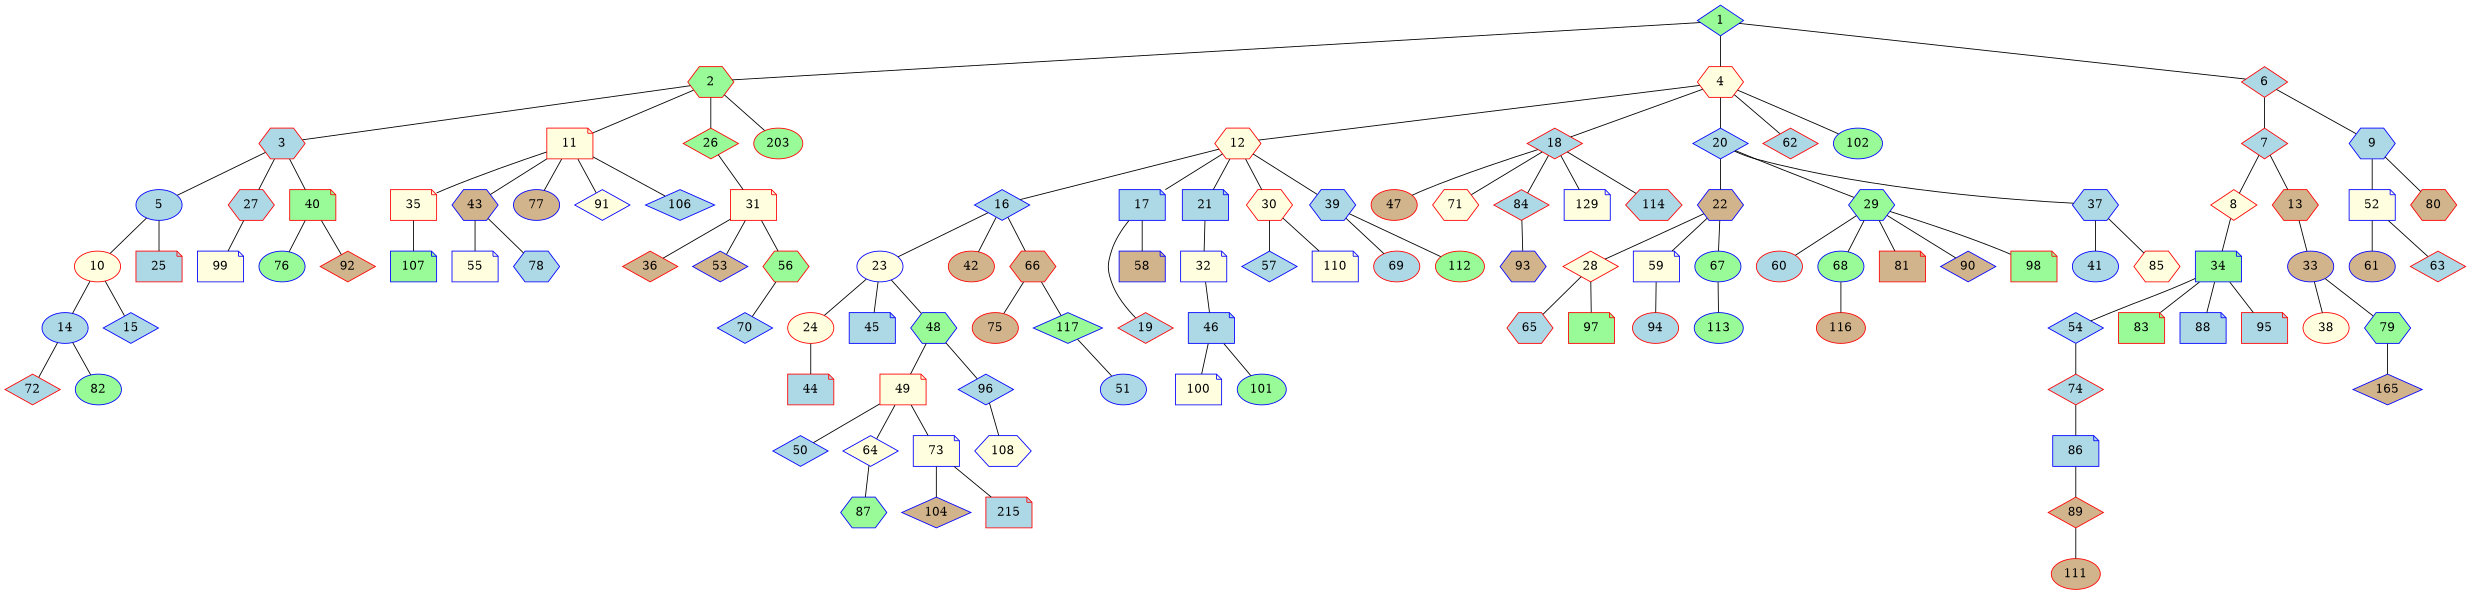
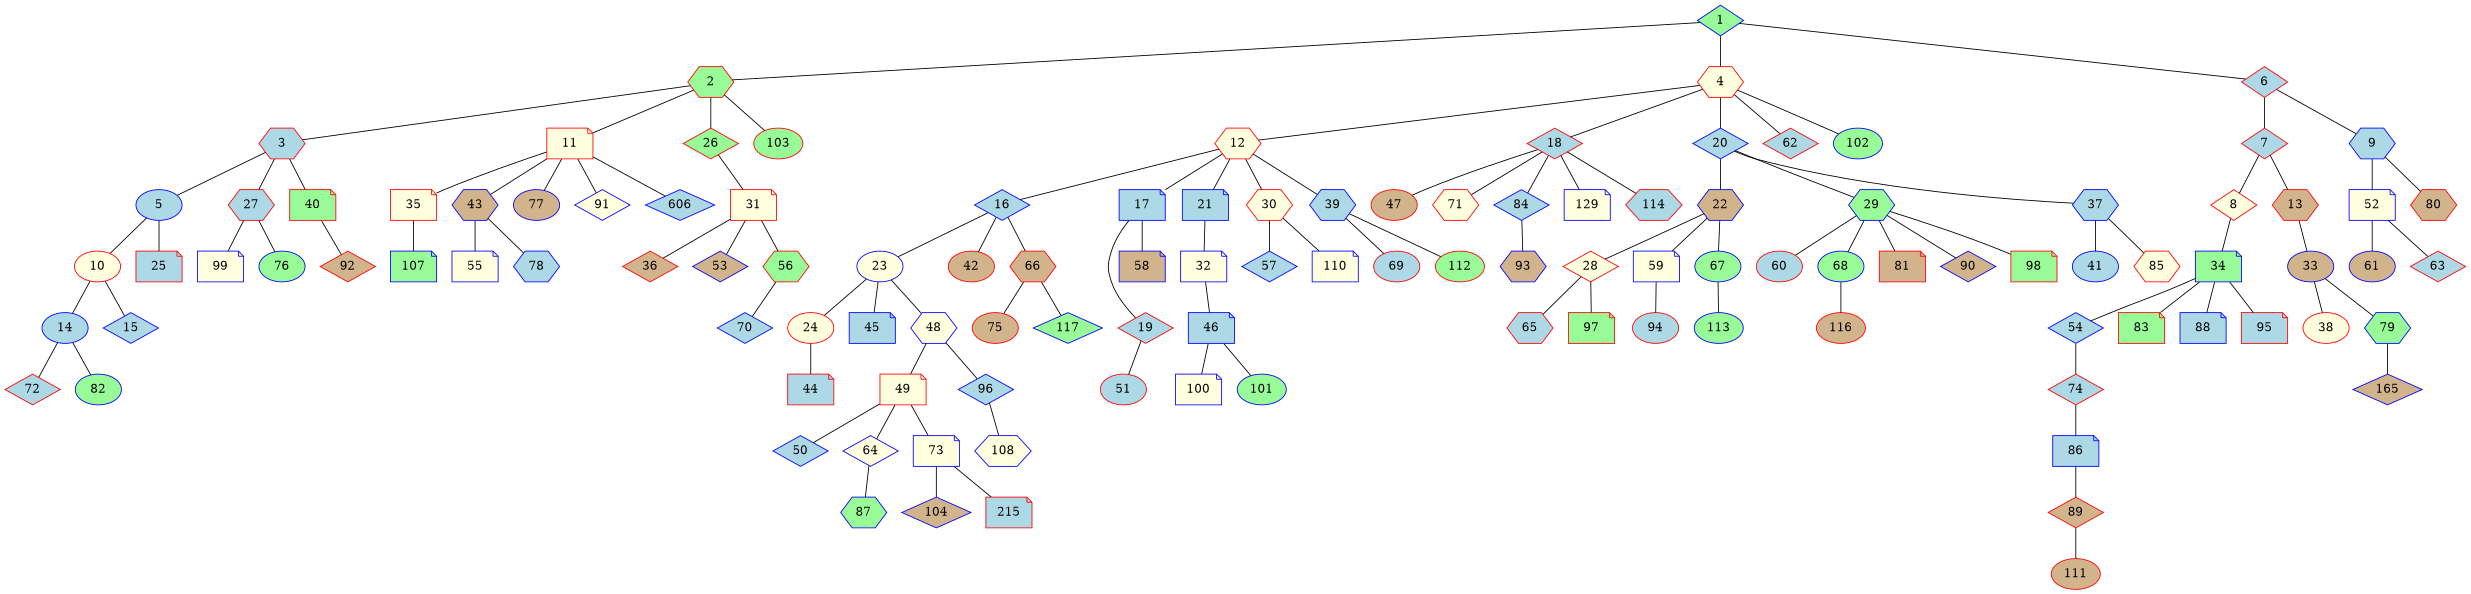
node "203": label "203" -> "103"
node "106": label "106" -> "606"
node "84": color red -> blue
edge "40" -- "76": now "27" -- "76"
node "48": fillcolor palegreen -> lightyellow
edge "117" -- "51": now "19" -- "51"
node "51": color blue -> red
